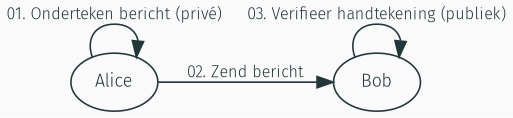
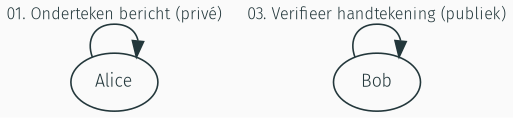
edge "Alice" -> "Bob": removed, label "02. Zend bericht"
